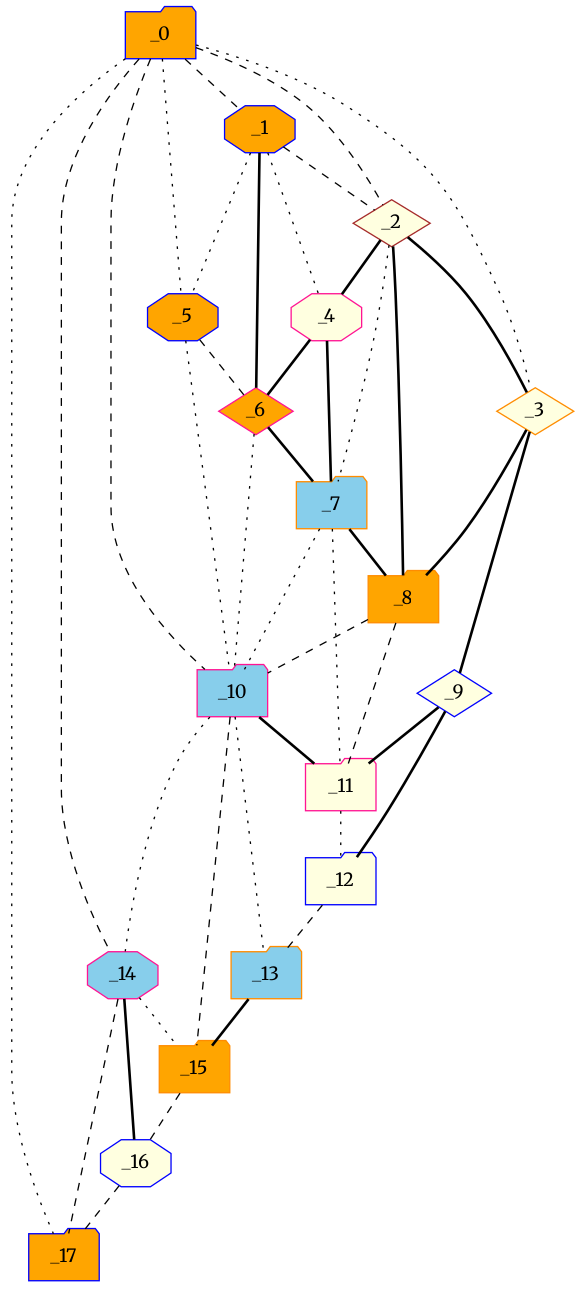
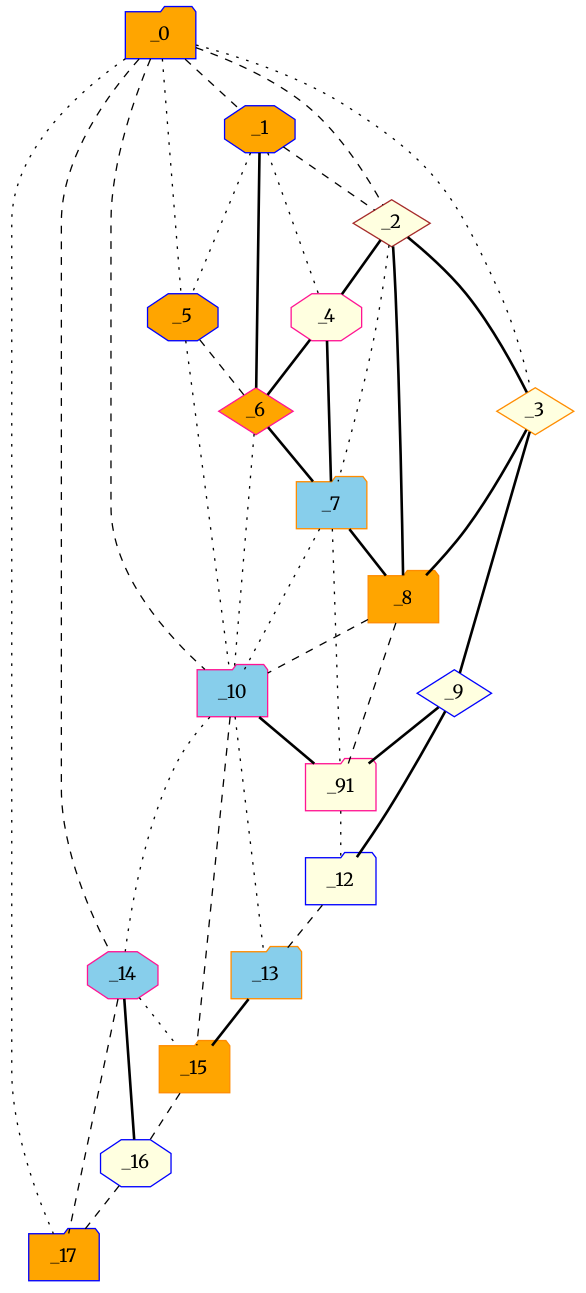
node "_11": label "_11" -> "_91"
